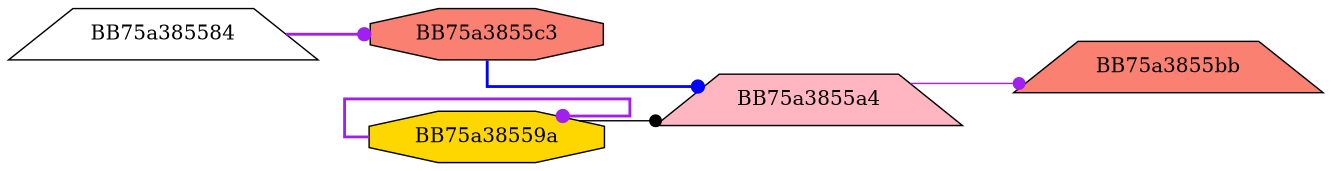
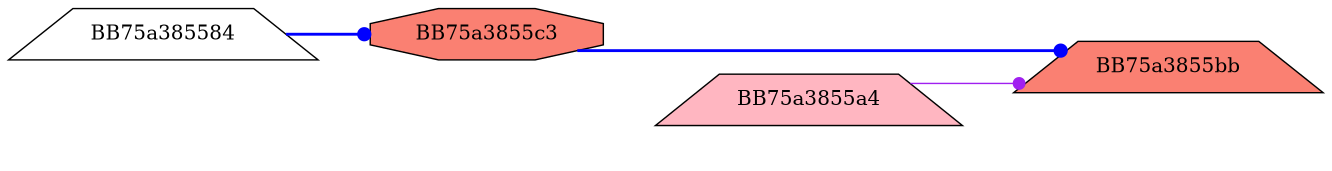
edge "BB75a385584" -> "BB75a3855c3": color purple -> blue
edge "BB75a3855c3" -> "BB75a3855a4": now "BB75a3855c3" -> "BB75a3855bb"
node "BB75a38559a": removed
